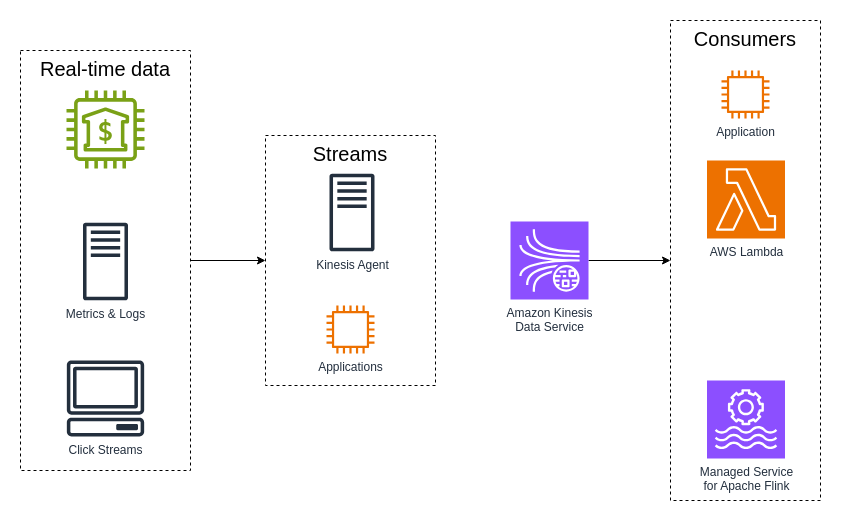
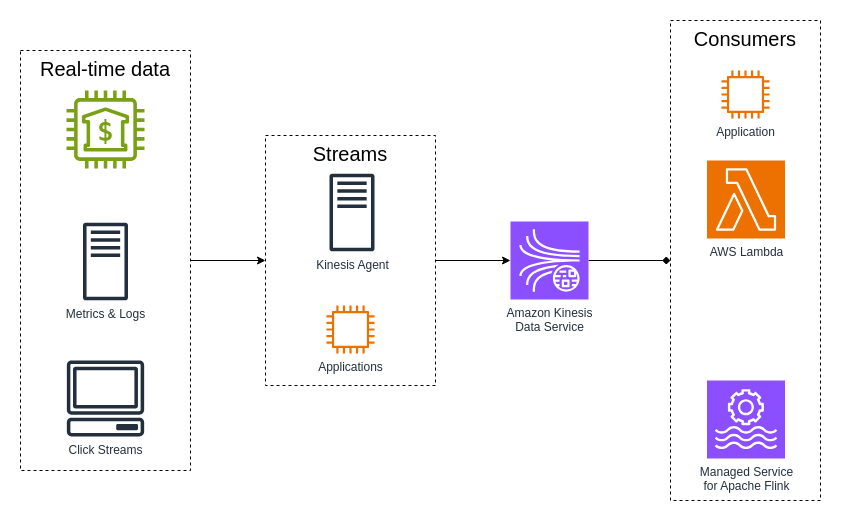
edge "Streams" -> "Amazon Kinesis Data Service": added
edge "Amazon Kinesis Data Service" -> "Consumers": arrowhead classic -> diamond
